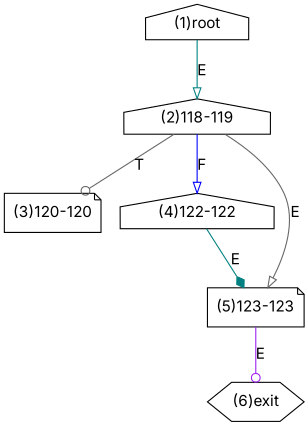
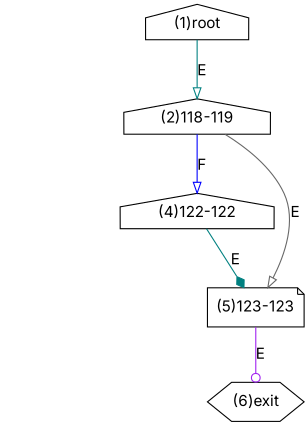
node "(3)120-120": removed
